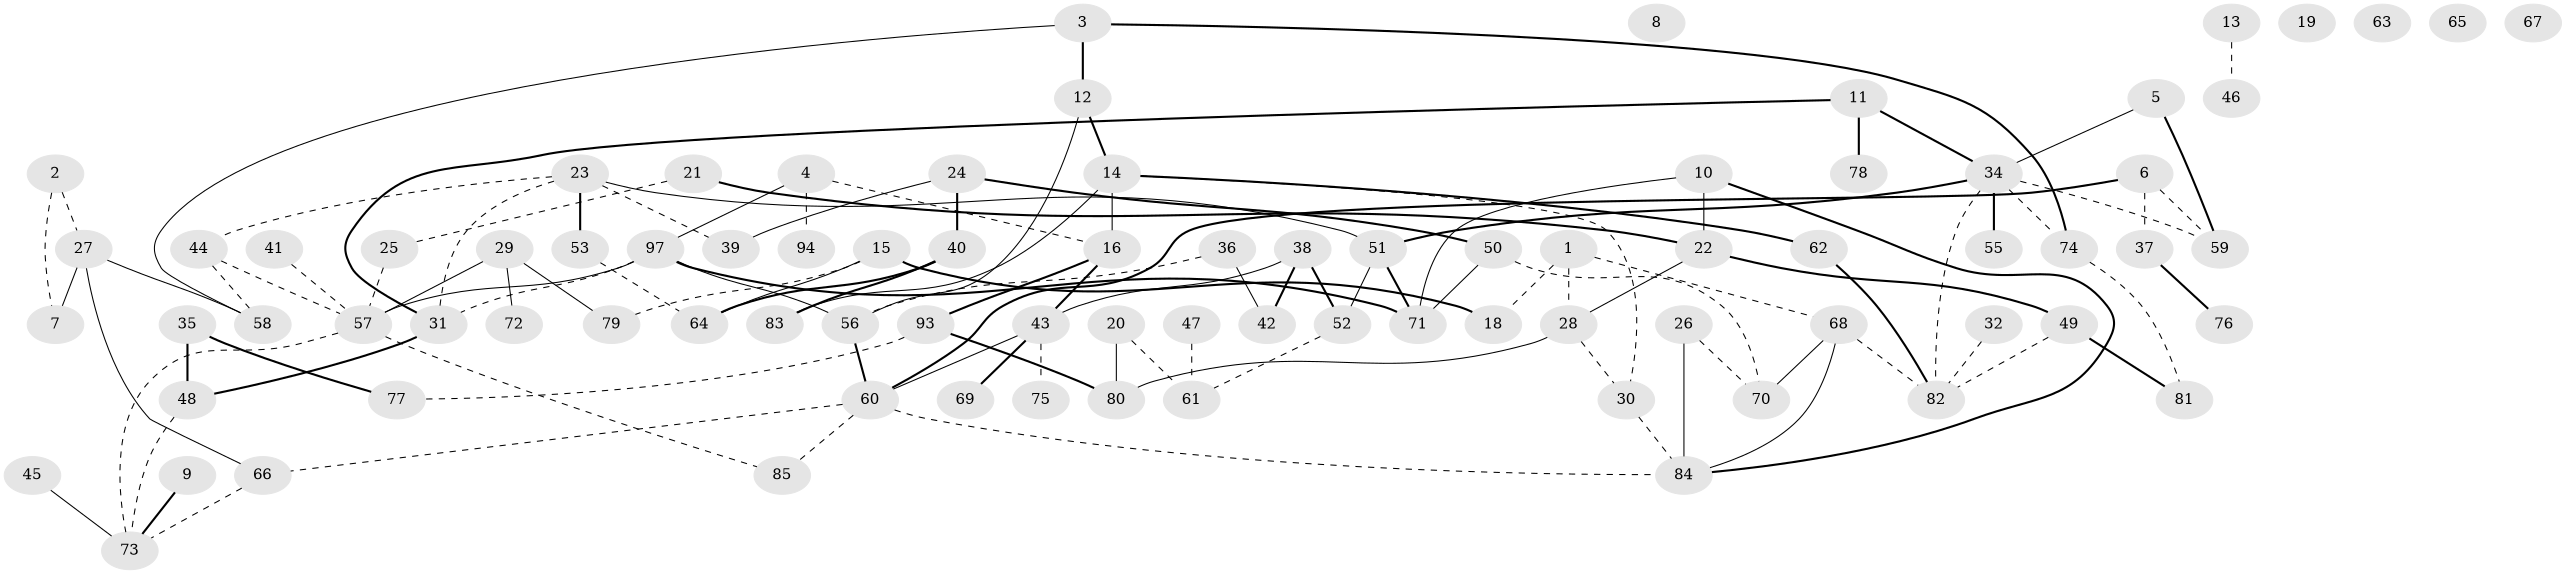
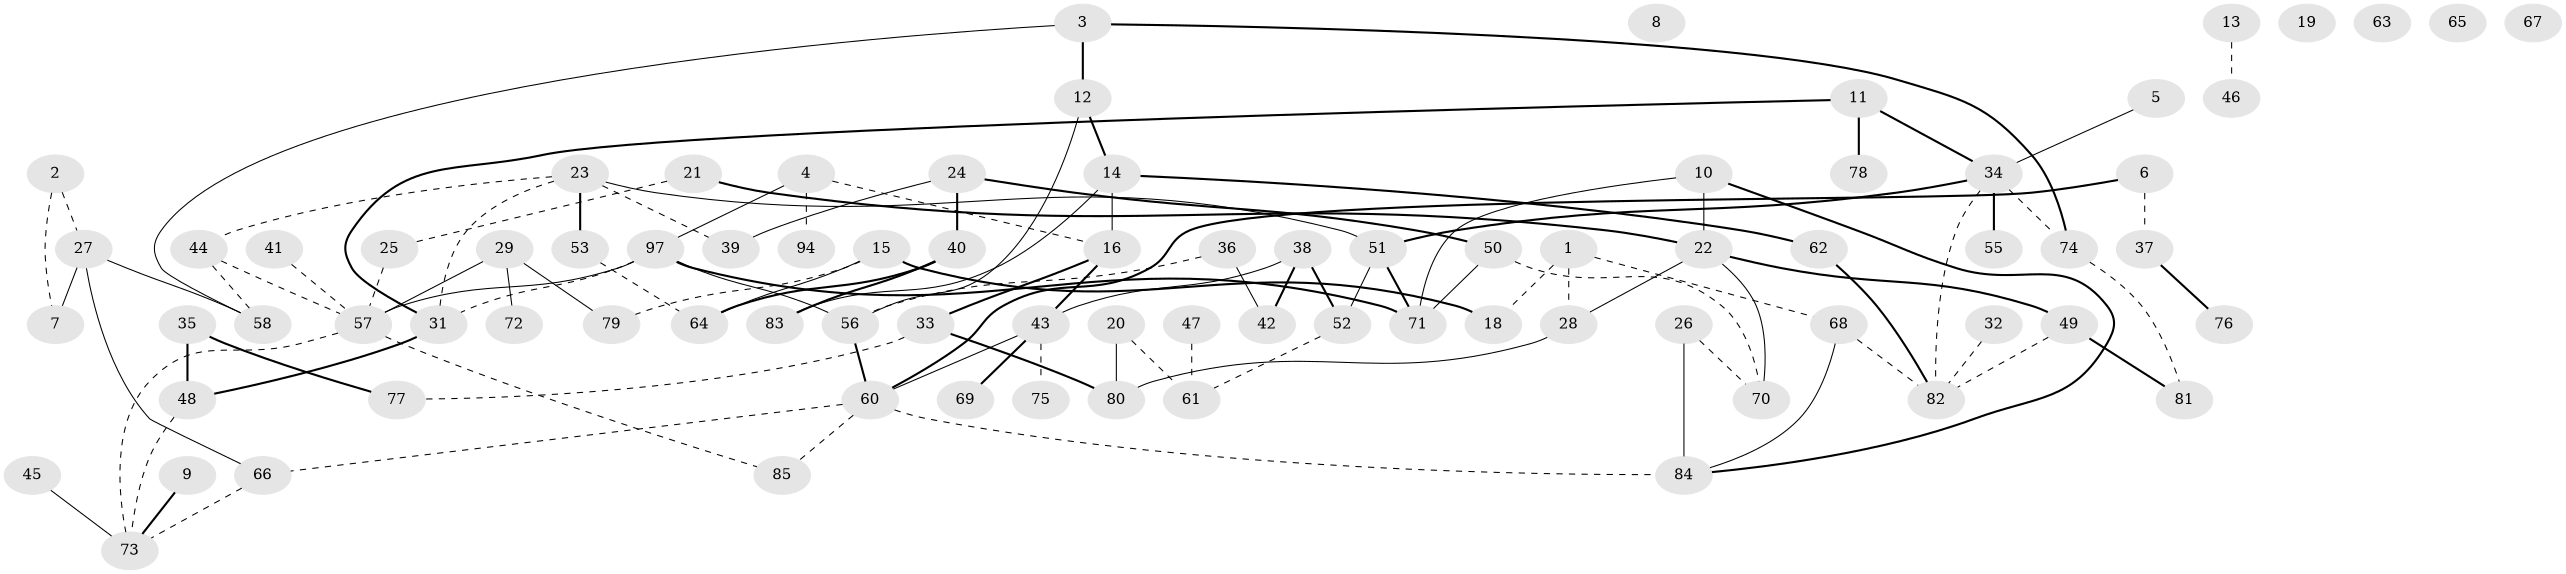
node "59": removed
node "93": label "93" -> "33"
edge "68" -- "70": now "22" -- "70"
node "30": removed
